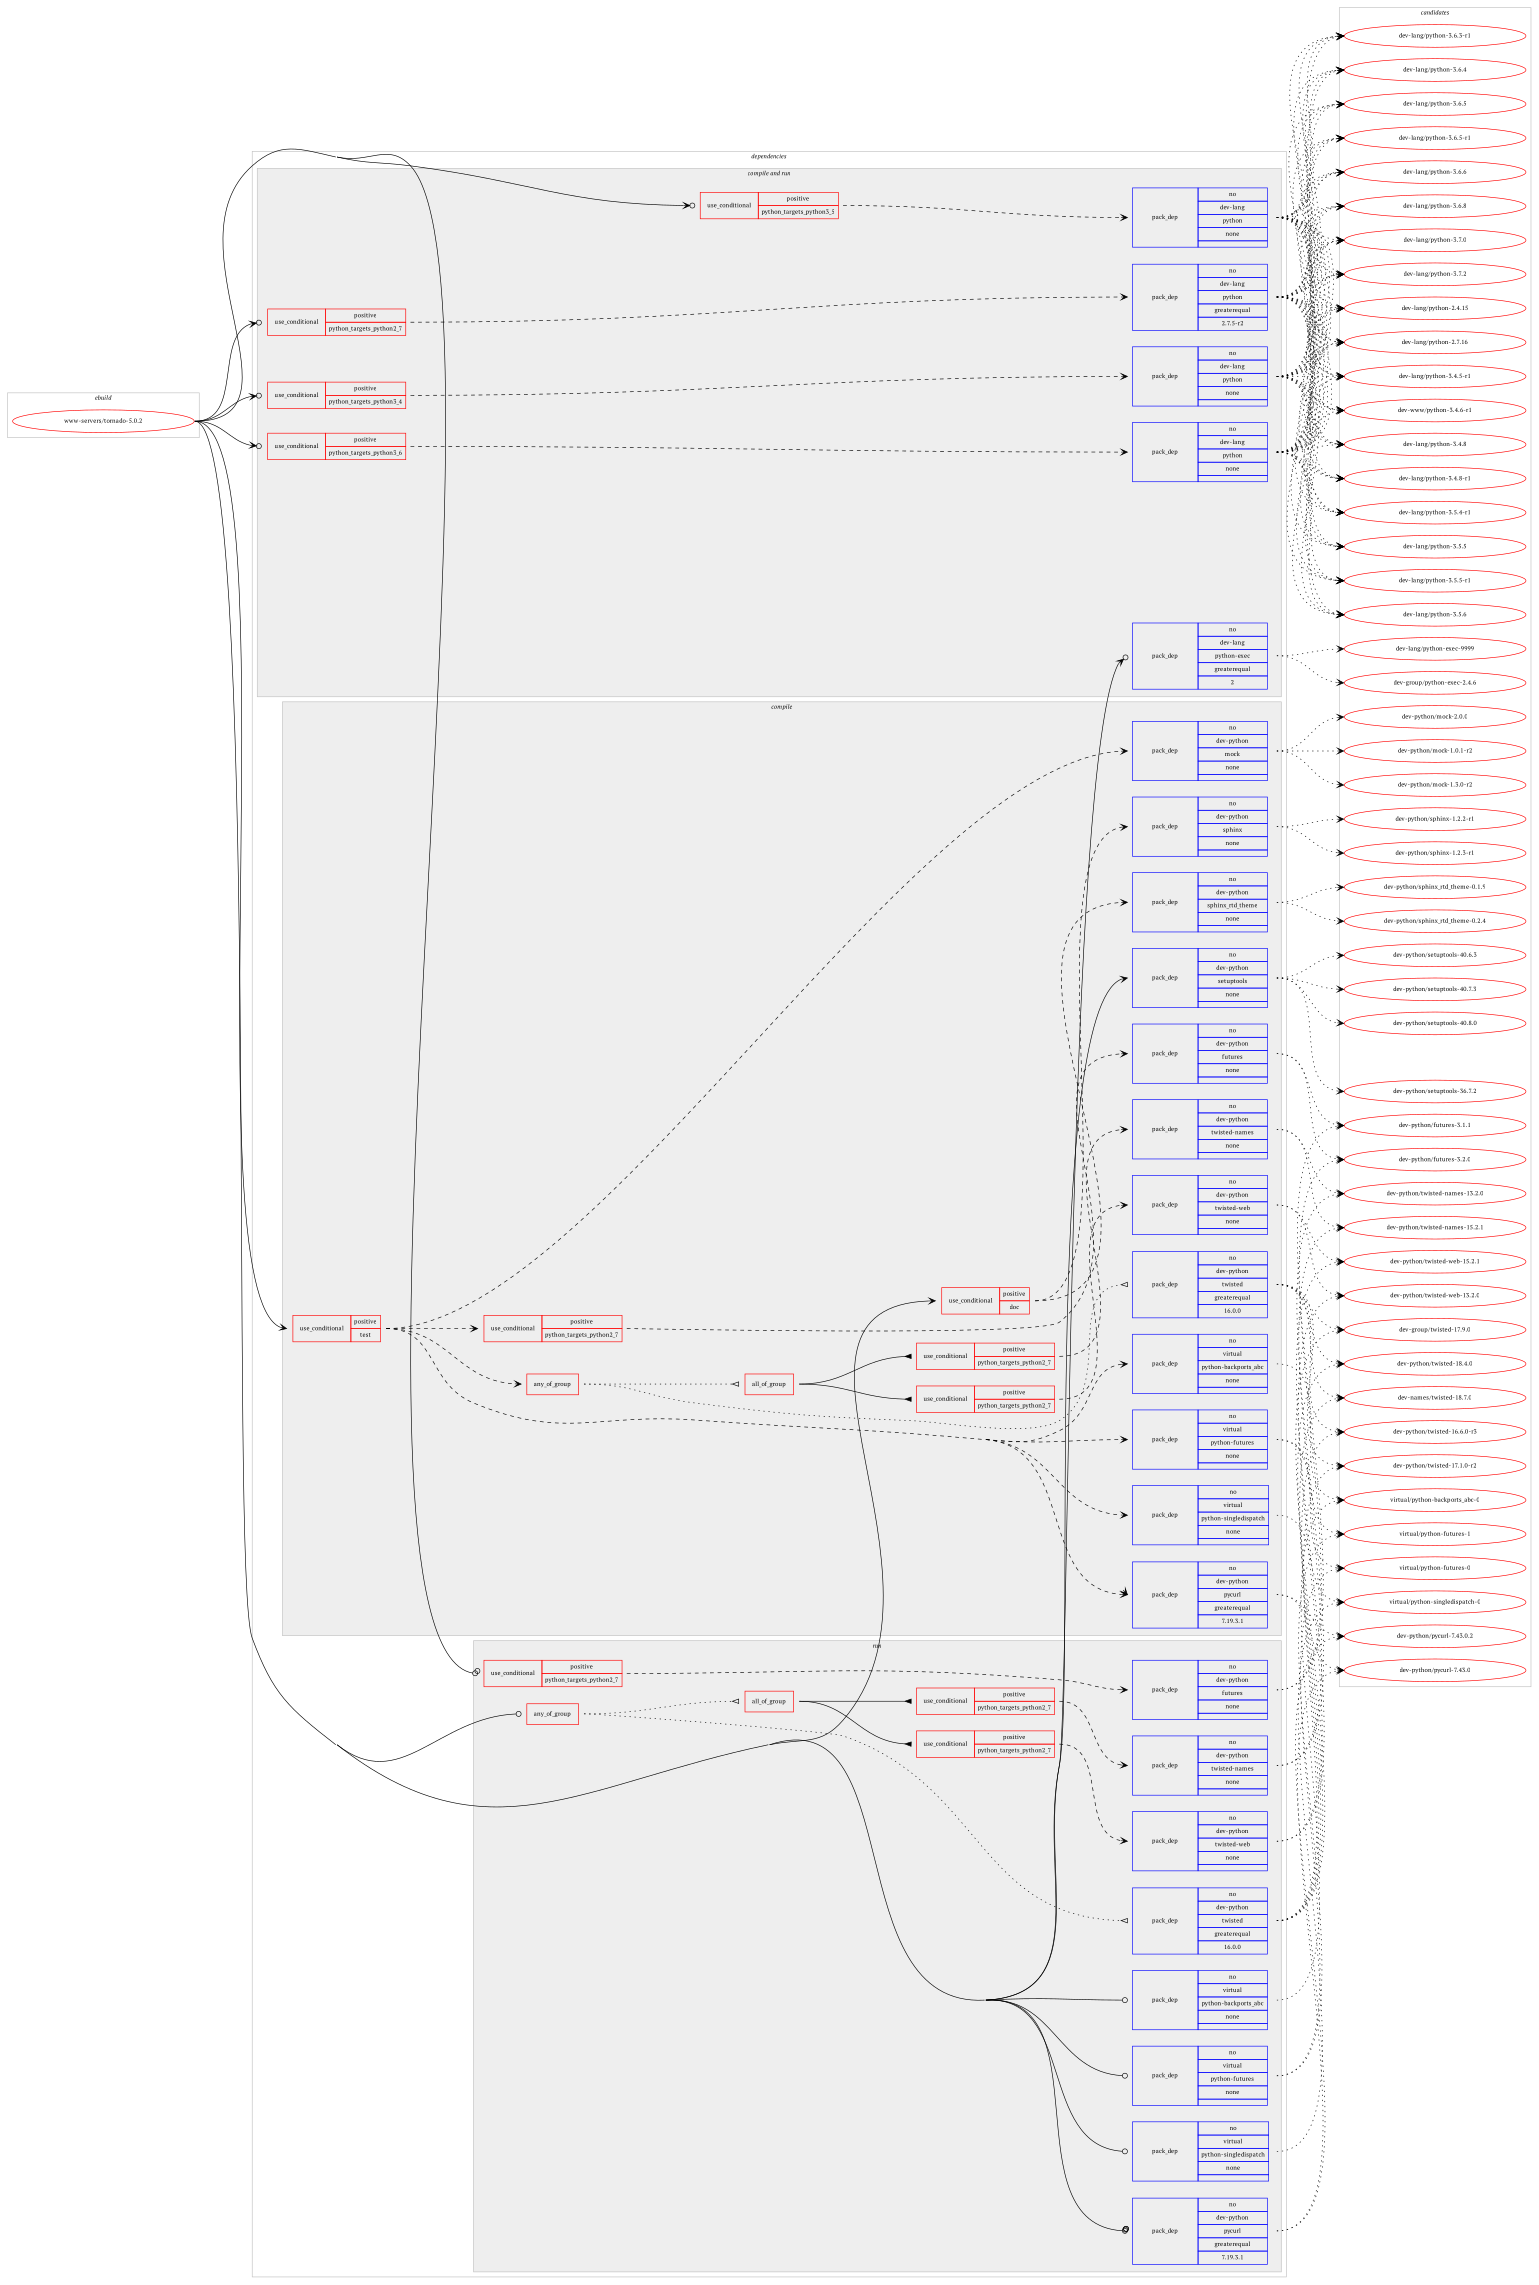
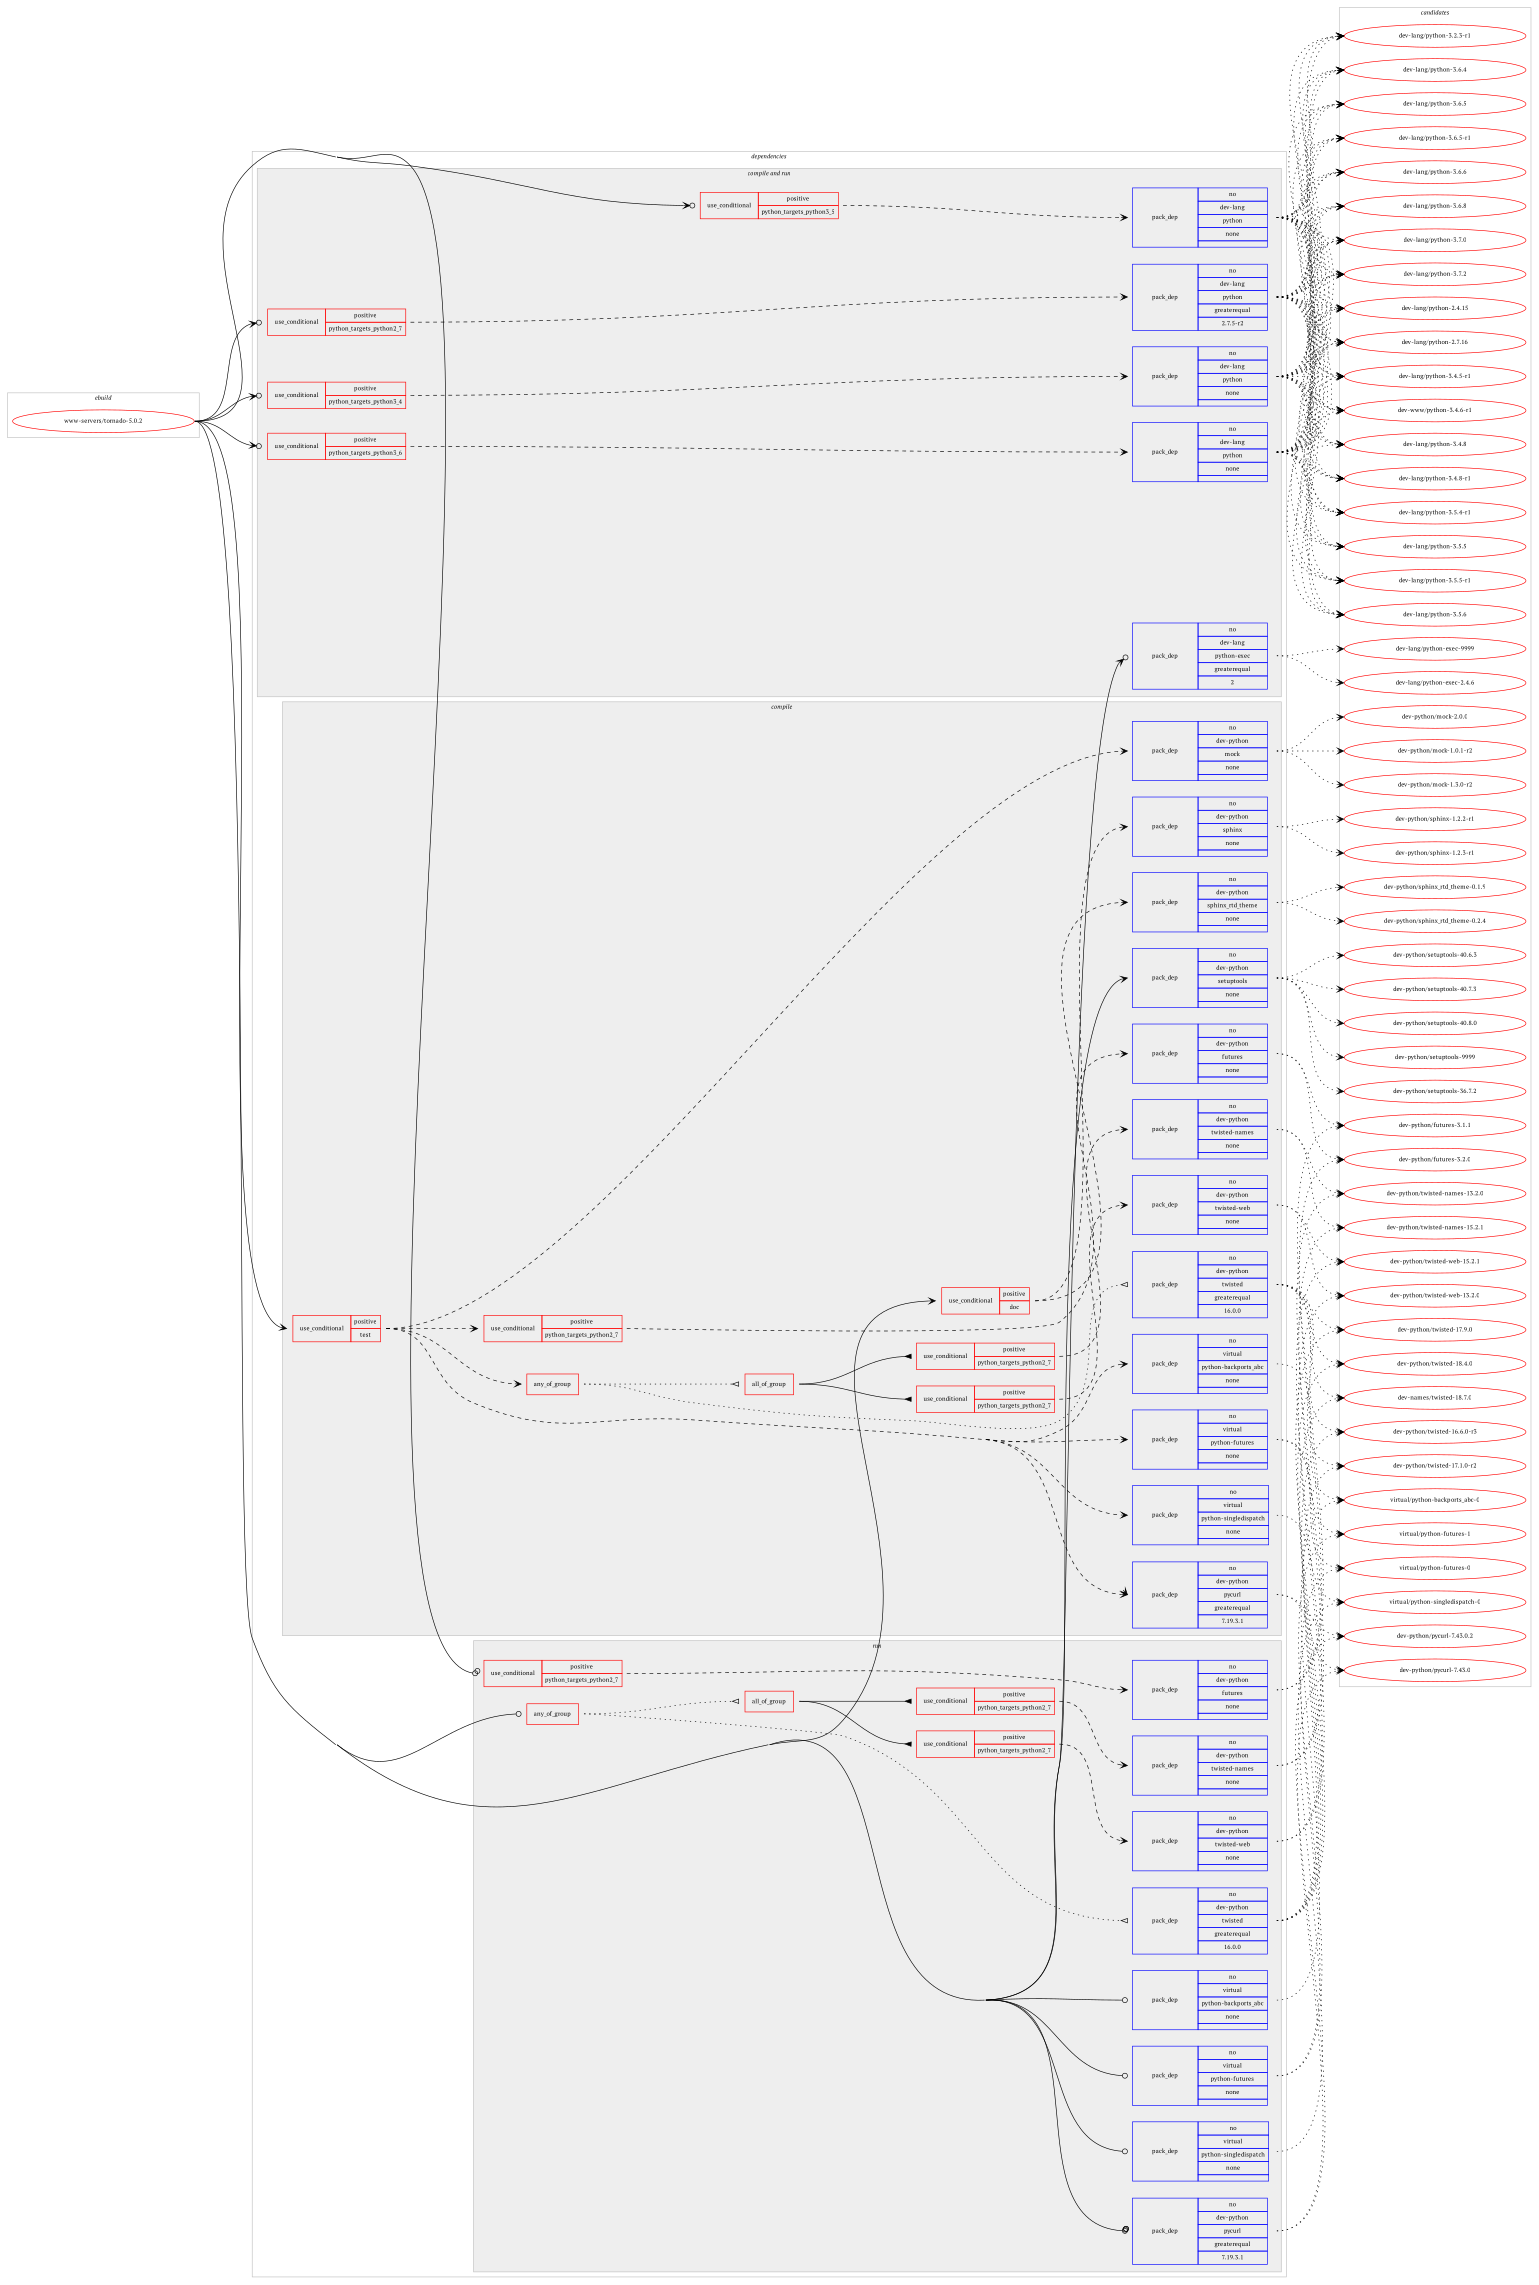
node "dev-lang/python-3.6.3-r1": label "dev-lang/python-3.6.3-r1" -> "dev-lang/python-3.2.3-r1"
node "dev-group/python-exec-2.4.6": label "dev-group/python-exec-2.4.6" -> "dev-lang/python-exec-2.4.6"
node "dev-python/setuptools-9999": added
node "dev-group/twisted-17.9.0": label "dev-group/twisted-17.9.0" -> "dev-python/twisted-17.9.0"
